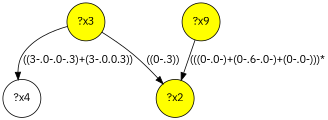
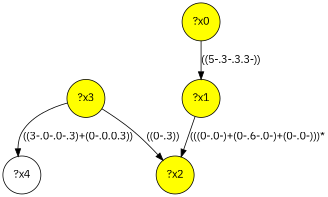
node "?x9": label "?x9" -> "?x1"
node "?x0": added
edge "?x3" -> "?x4": label "((3-.0-.0-.3)+(3-.0.0.3))" -> "((3-.0-.0-.3)+(0-.0.0.3))"
